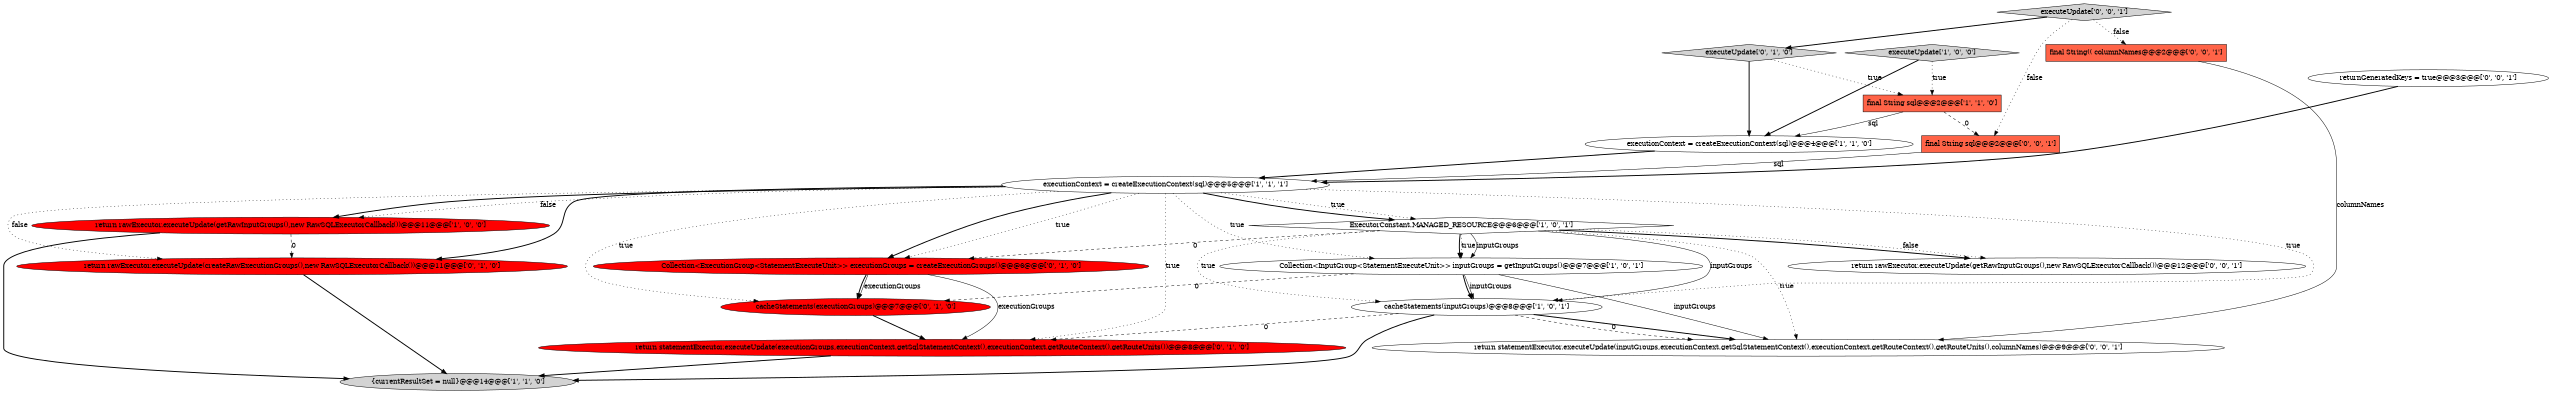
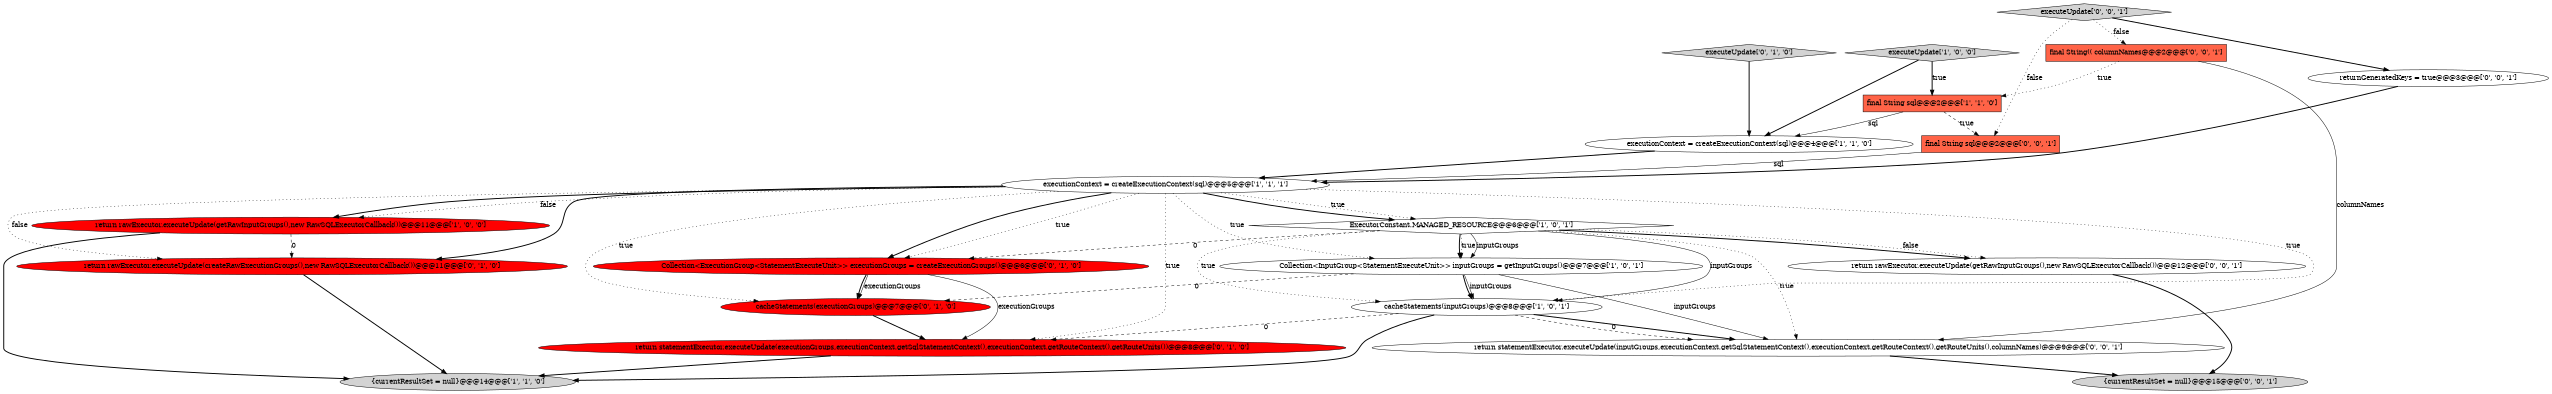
edge "executeUpdate['0', '0', '1']" -> "executeUpdate['0', '1', '0']": now "executeUpdate['0', '0', '1']" -> "returnGeneratedKeys = true@@@3@@@['0', '0', '1']"
edge "executeUpdate['0', '1', '0']" -> "final String sql@@@2@@@['1', '1', '0']": now "final String(( columnNames@@@2@@@['0', '0', '1']" -> "final String sql@@@2@@@['1', '1', '0']"
edge "executeUpdate['1', '0', '0']" -> "final String sql@@@2@@@['1', '1', '0']": style dotted -> bold
edge "final String sql@@@2@@@['1', '1', '0']" -> "final String sql@@@2@@@['0', '0', '1']": label "0" -> "true"
node "{currentResultSet = null}@@@15@@@['0', '0', '1']": added
